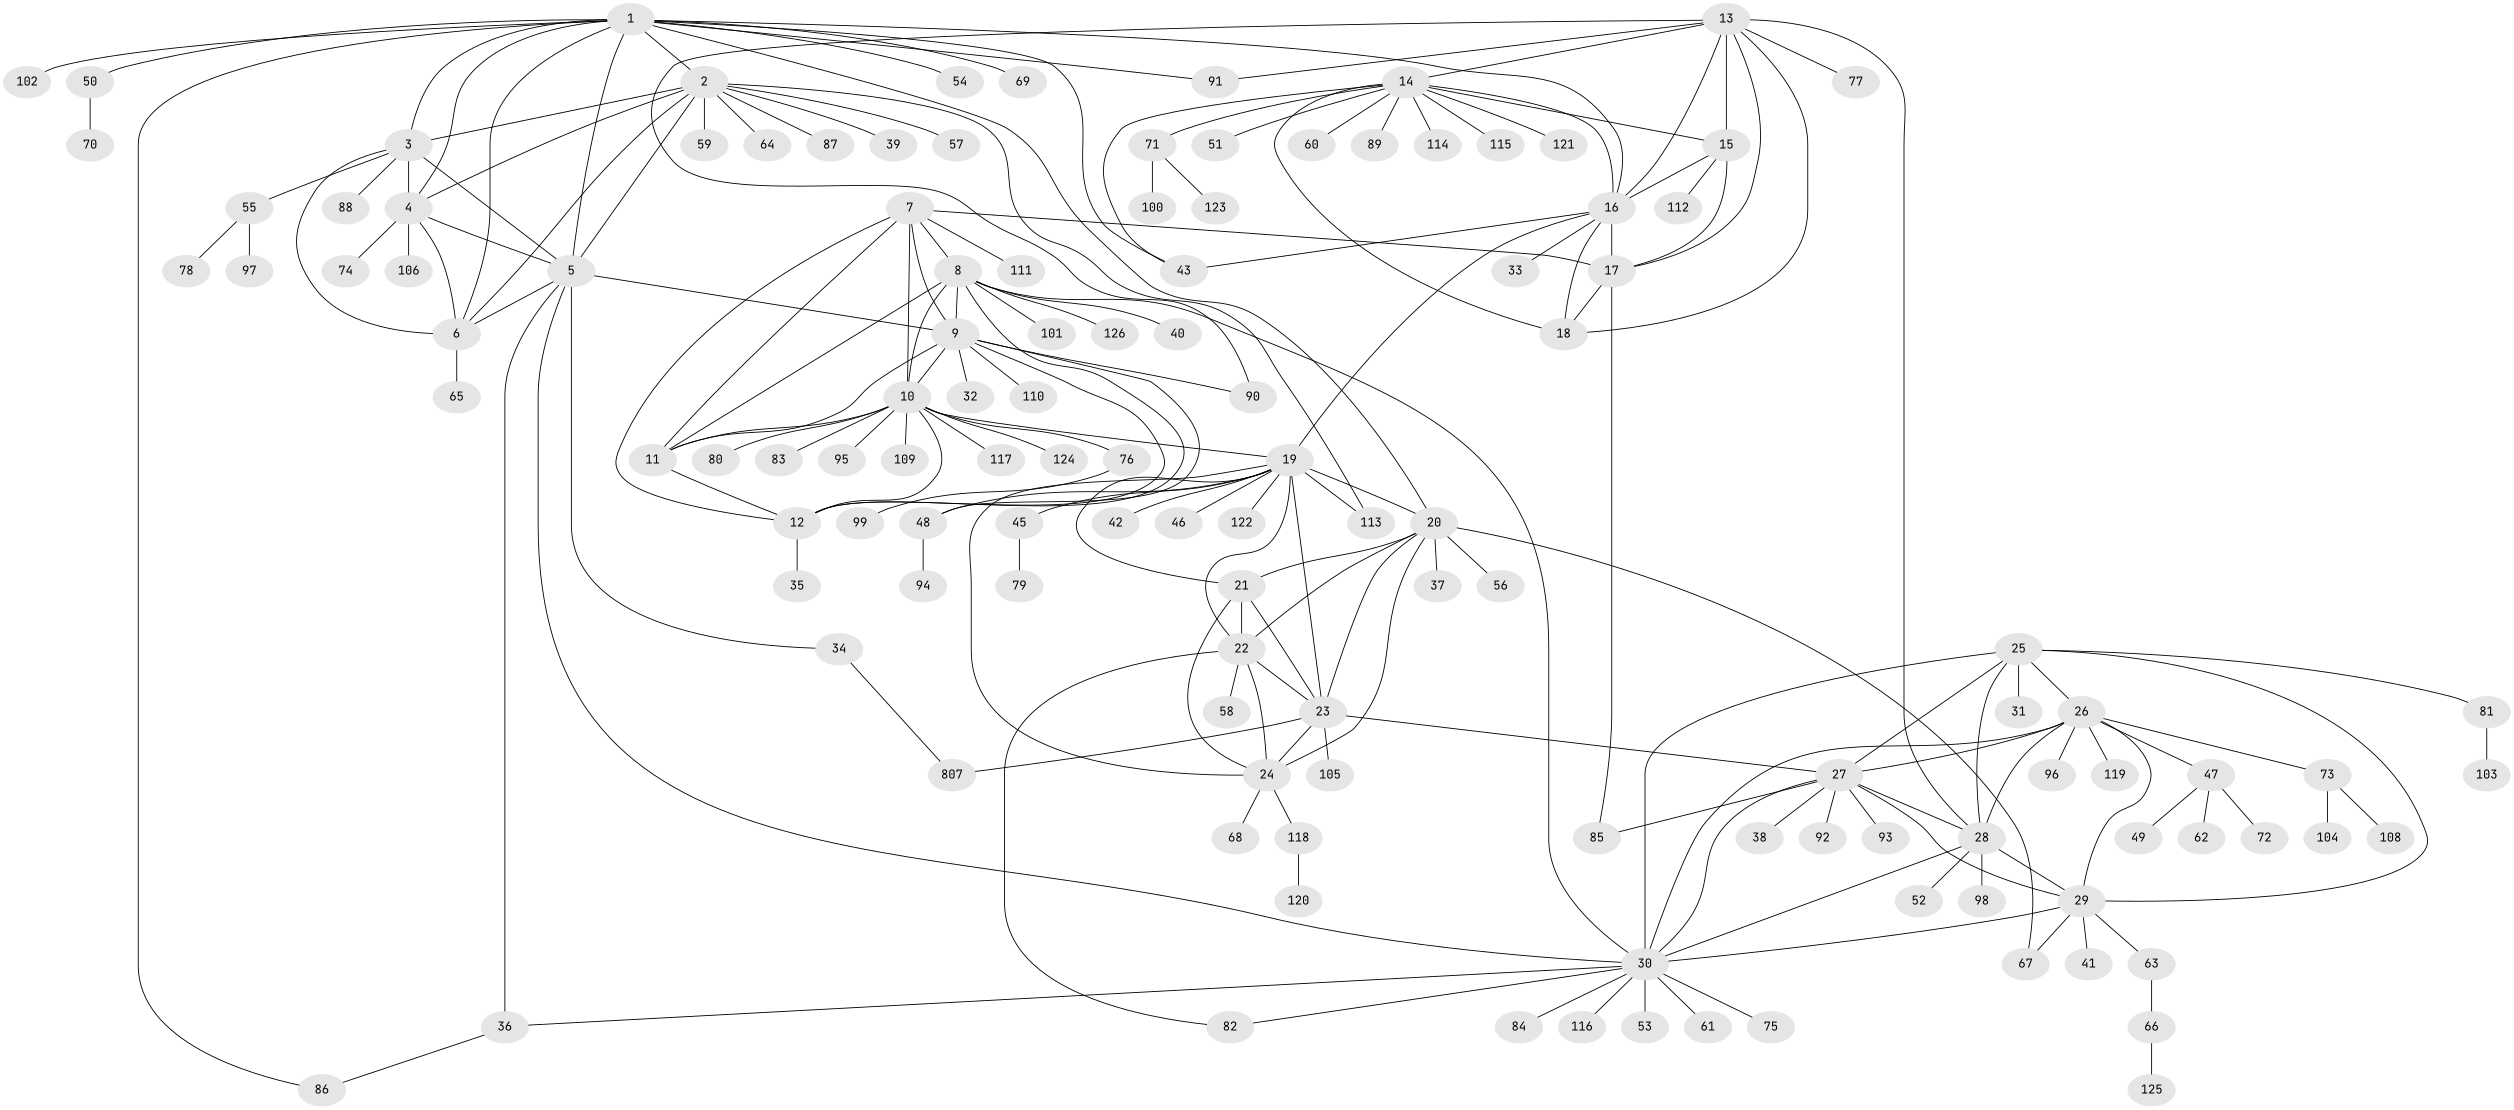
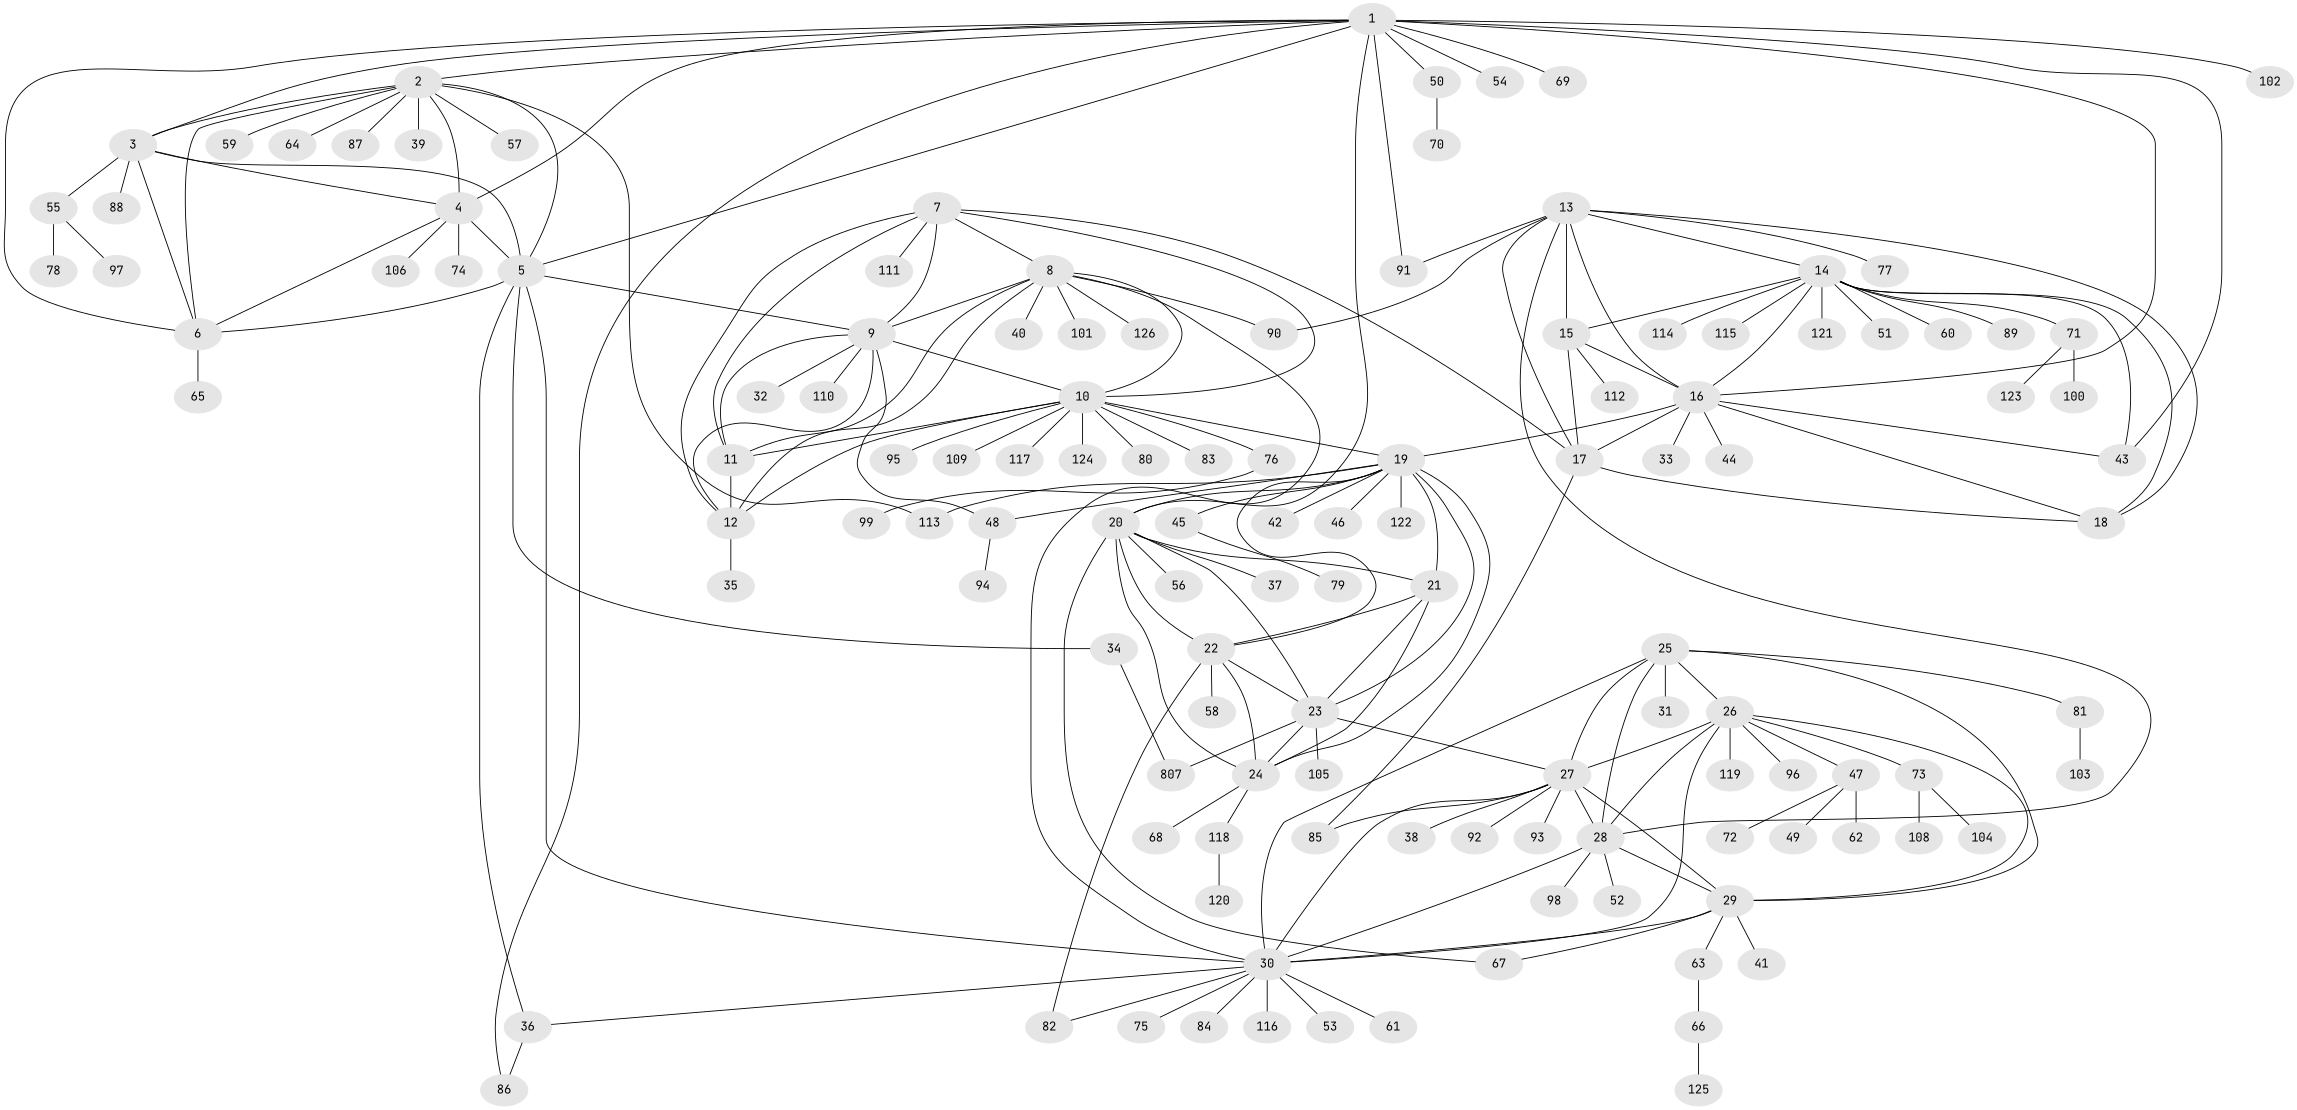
edge "9" -- "90": now "8" -- "90"
node "44": added
